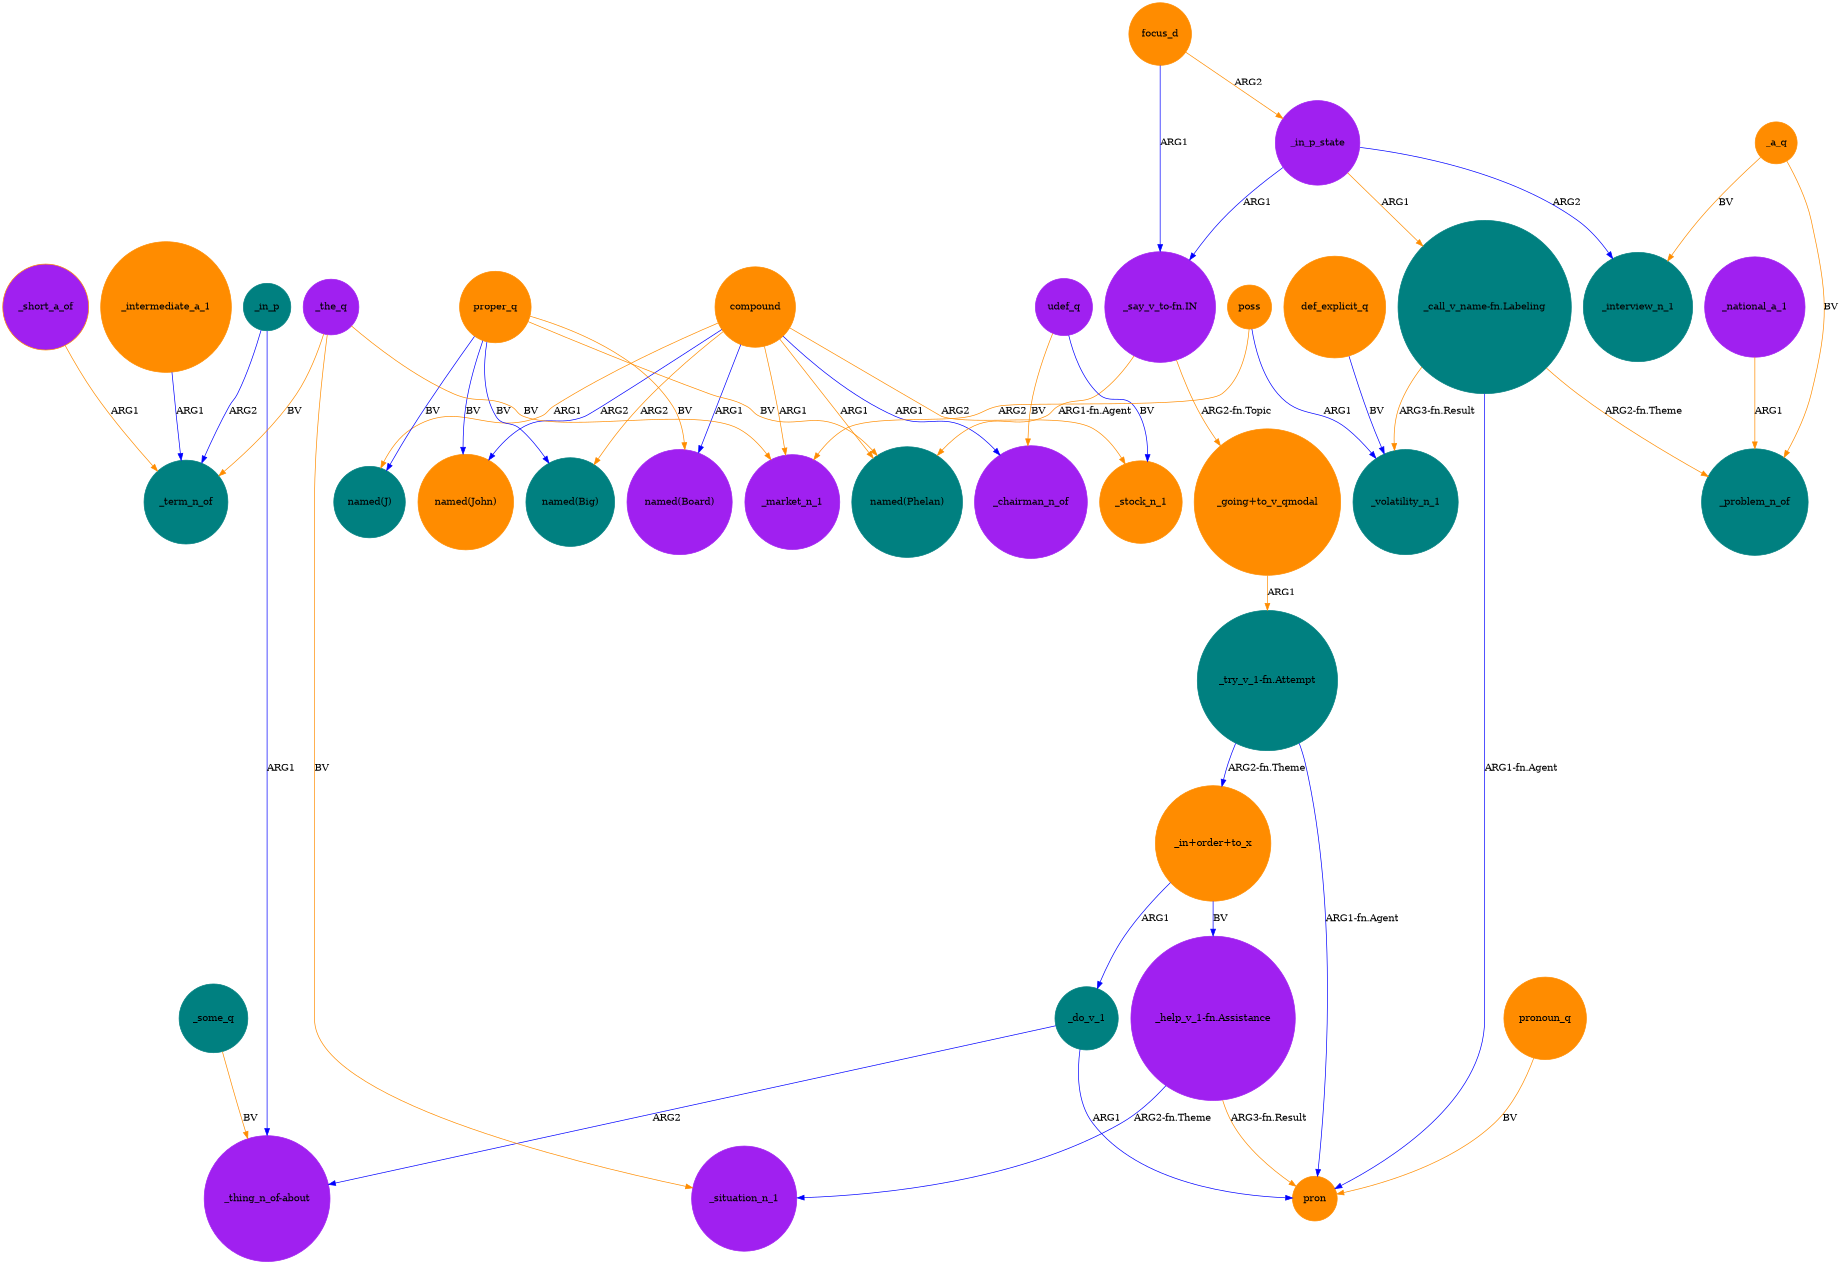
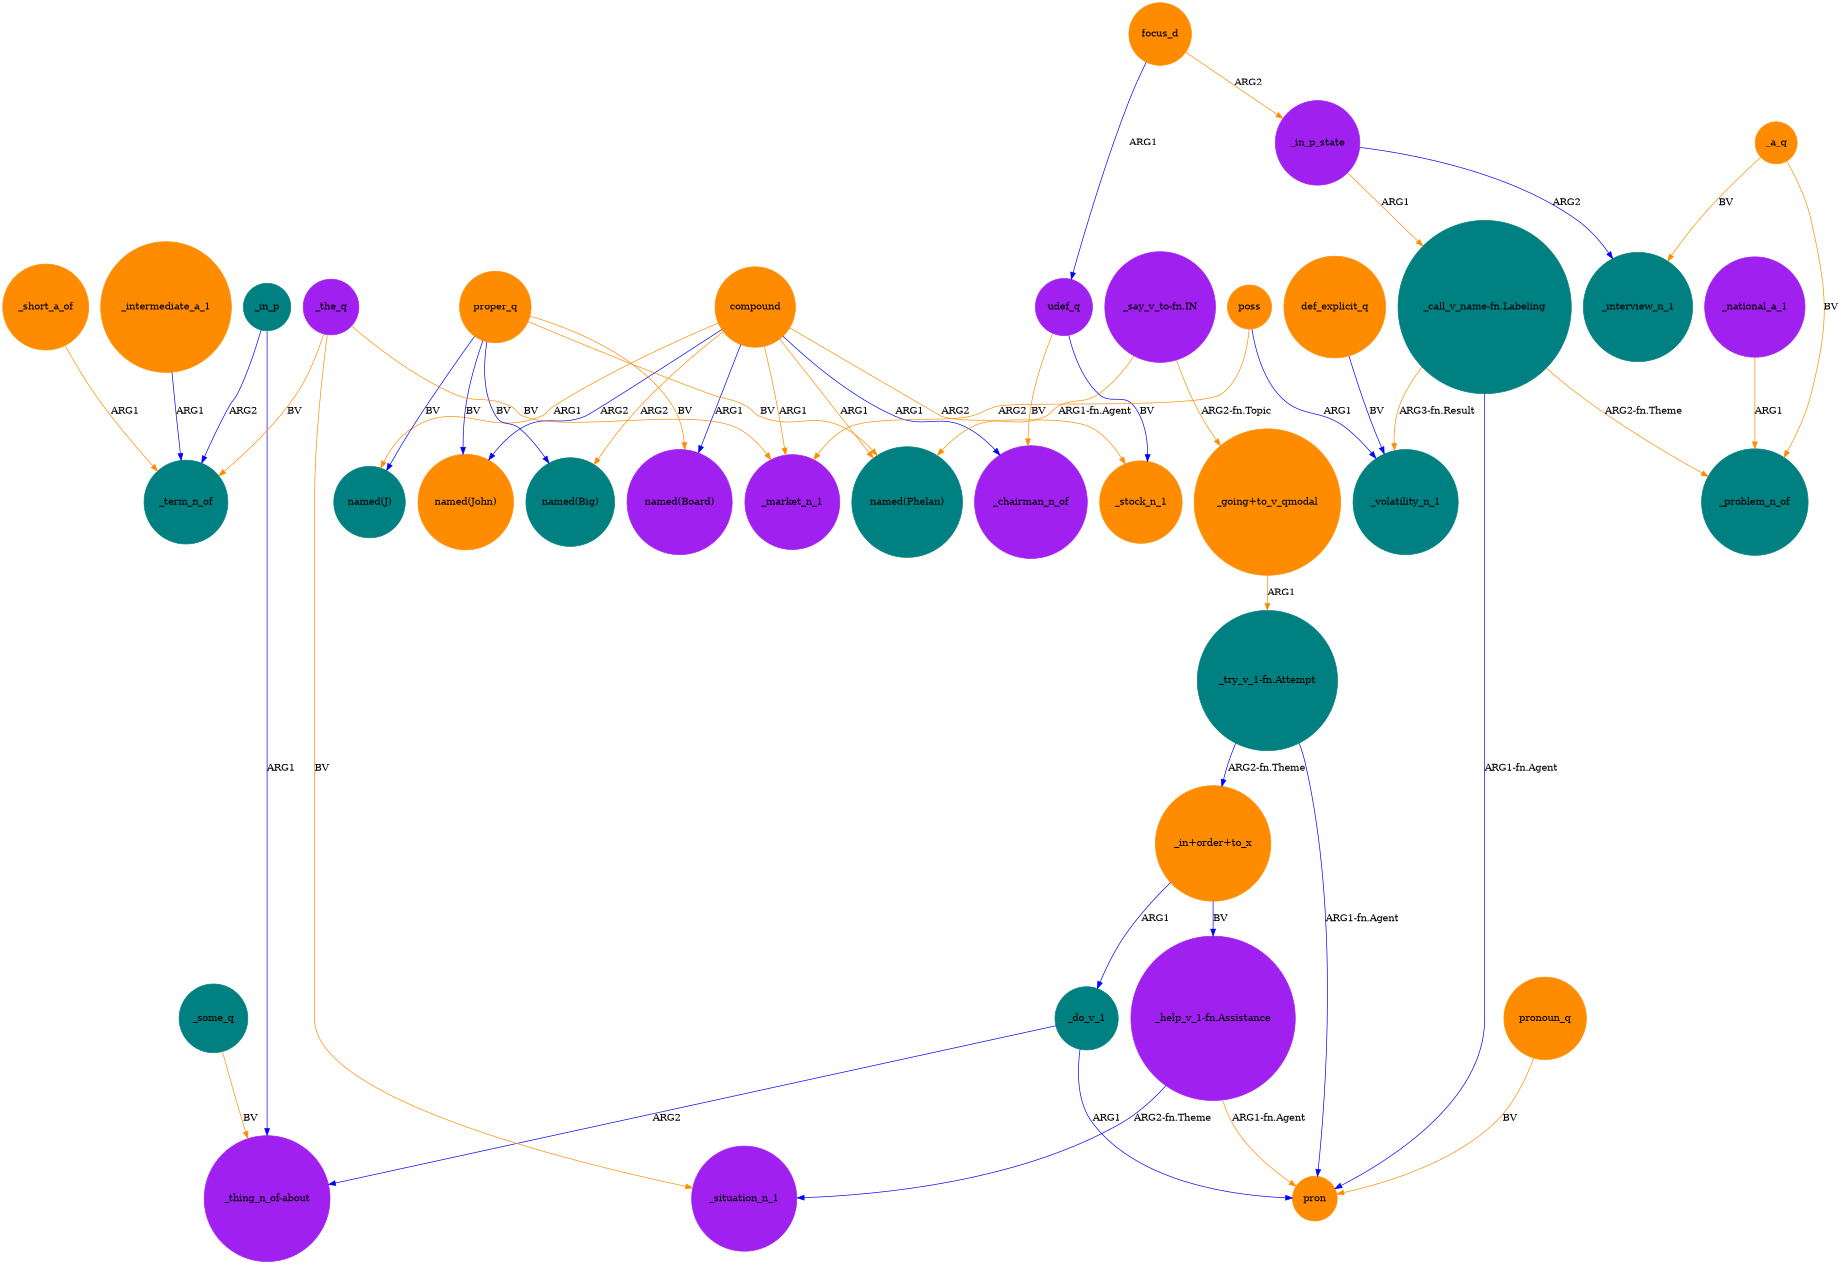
edge "focus_d" -> "_say_v_to-fn.IN": now "focus_d" -> "udef_q"
edge "_in_p_state" -> "_say_v_to-fn.IN": removed, label "ARG1"
node "_short_a_of": fillcolor purple -> darkorange
edge "_help_v_1-fn.Assistance" -> "pron": label "ARG3-fn.Result" -> "ARG1-fn.Agent"
